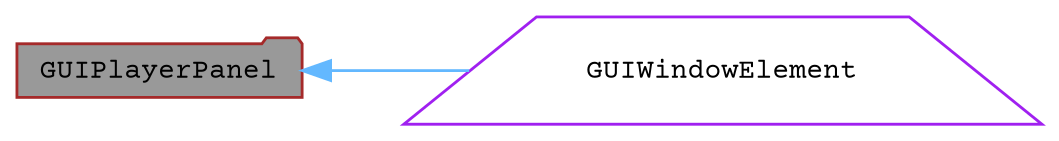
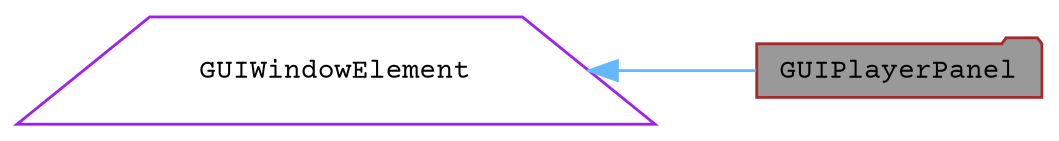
edge "GUIWindowElement" -> "GUIPlayerPanel": reversed
